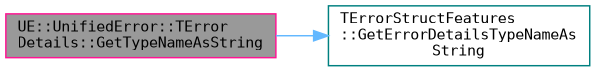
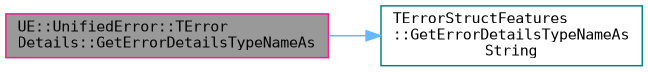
node "UE::UnifiedError::TError Details::GetTypeNameAsString": label "UE::UnifiedError::TError Details::GetTypeNameAsString" -> "UE::UnifiedError::TError Details::GetErrorDetailsTypeNameAs"
